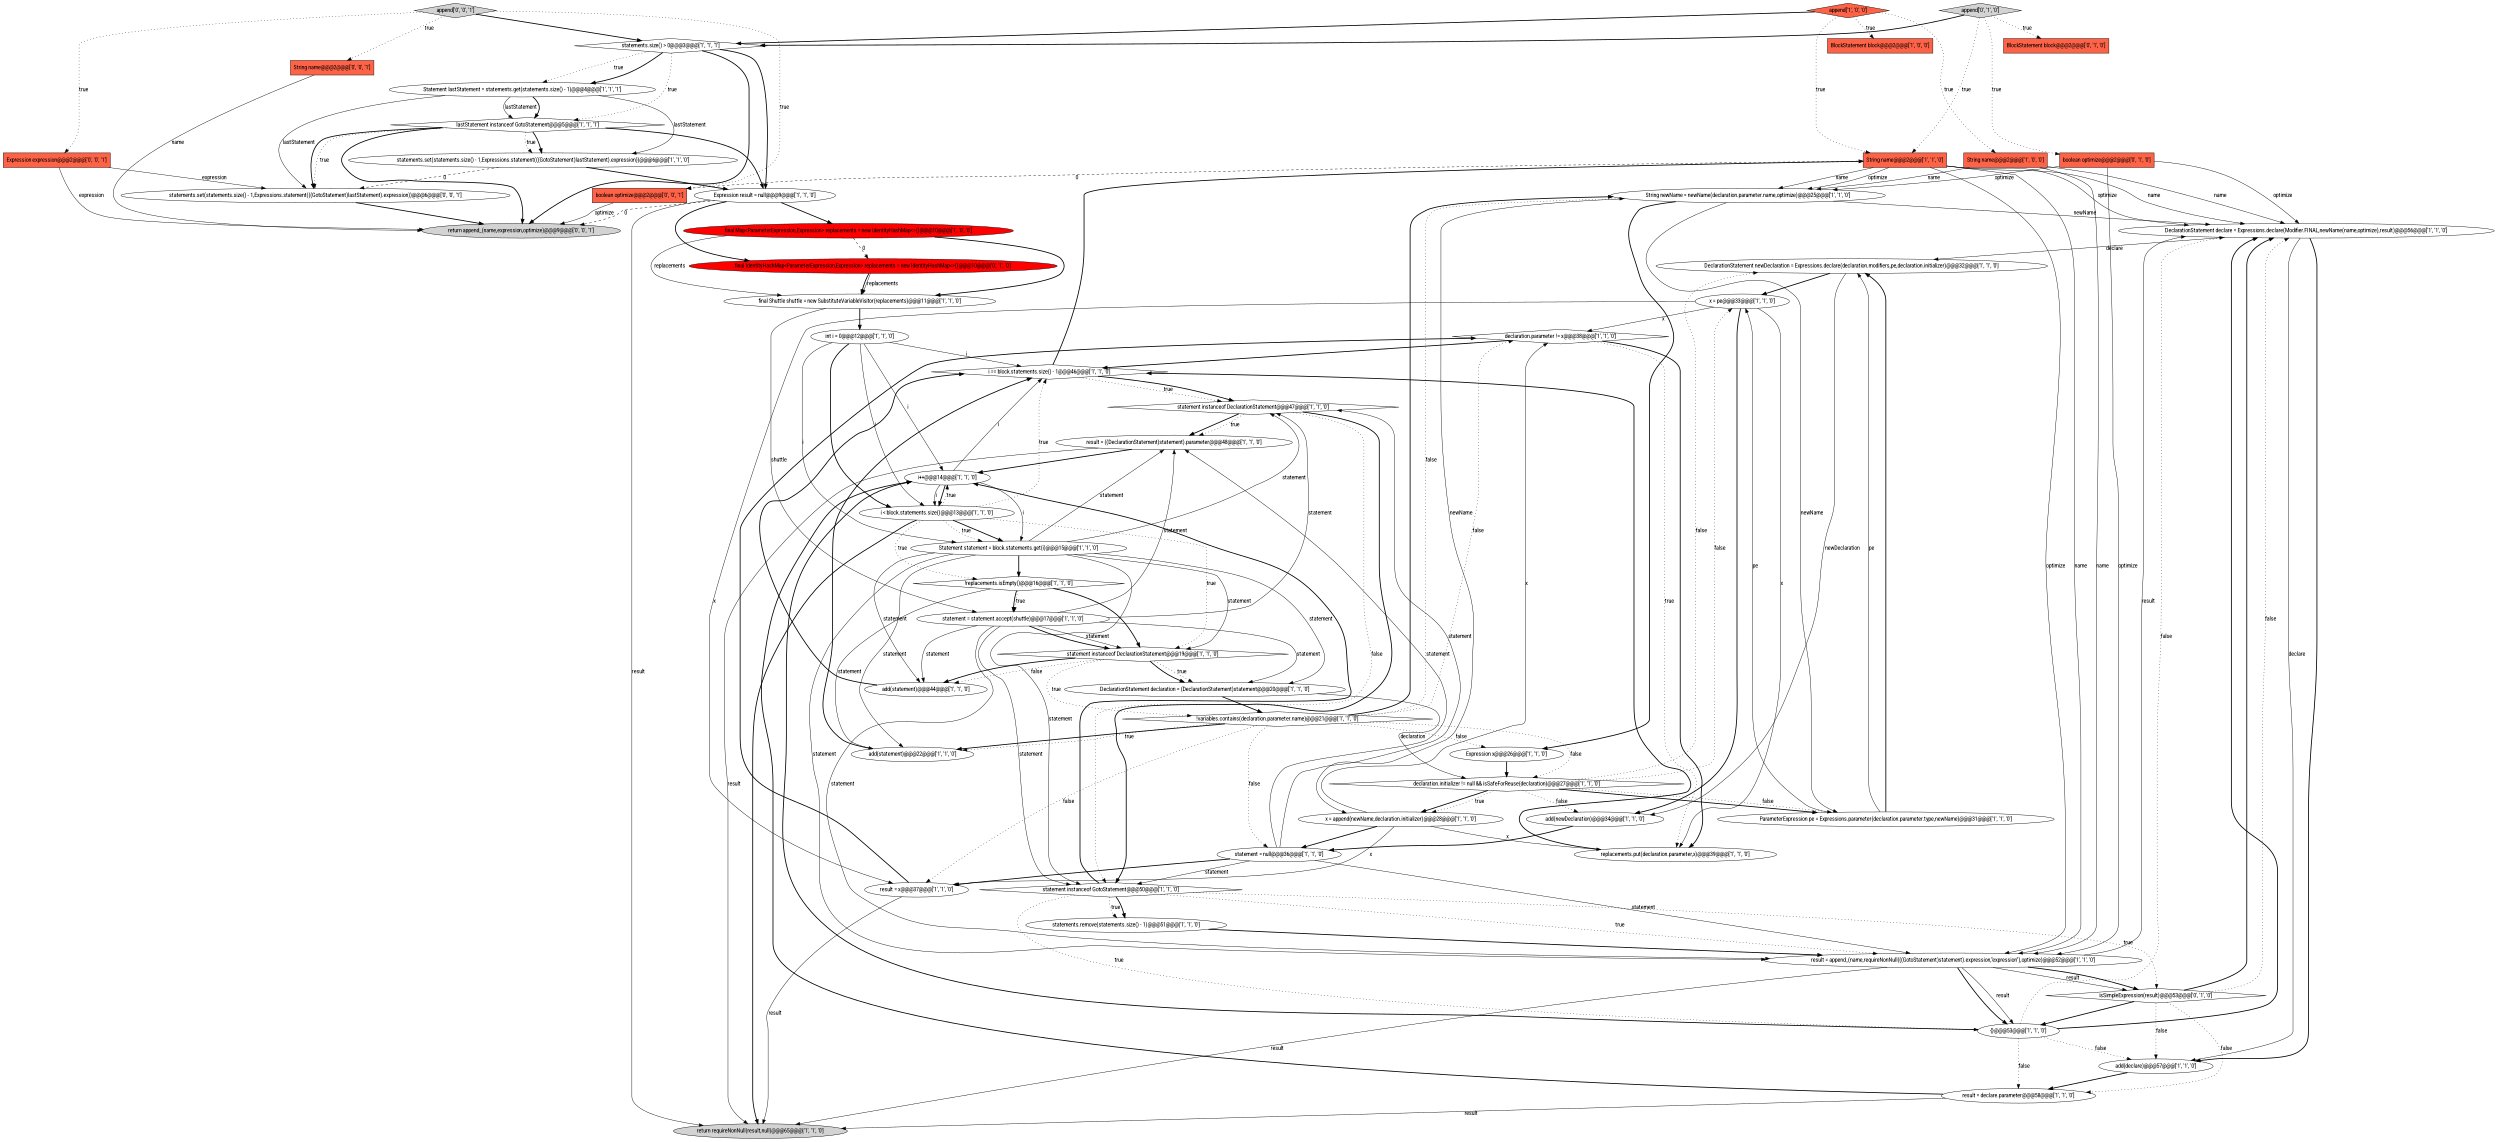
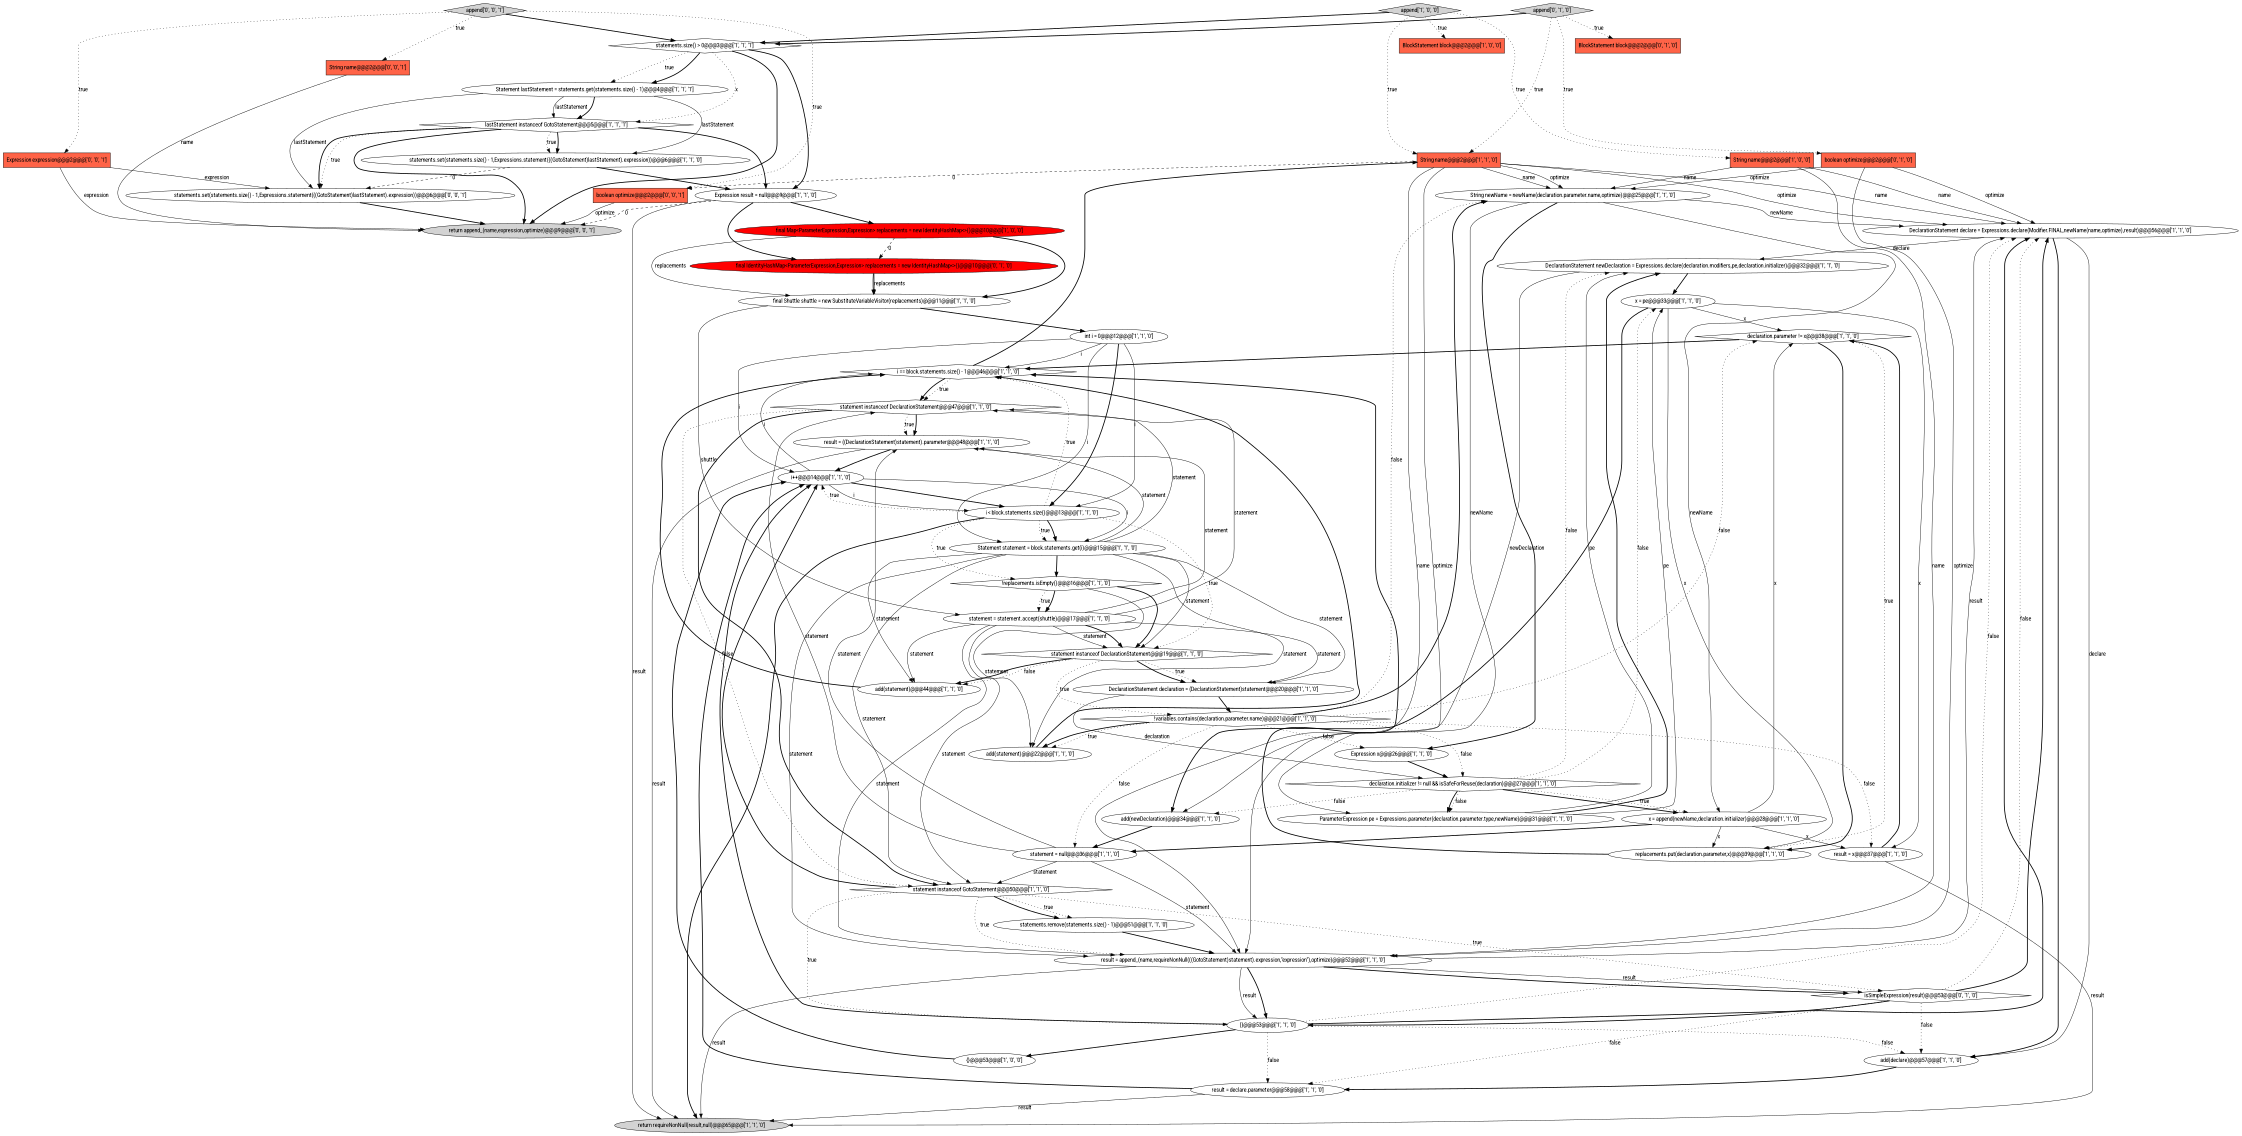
node "append['1', '0', '0']": fillcolor tomato -> lightgray
edge "statements.size() > 0@@@3@@@['1', '1', '1']" -> "lastStatement instanceof GotoStatement@@@5@@@['1', '1', '1']": label "true" -> "x"
edge "statement = null@@@36@@@['1', '1', '0']" -> "result = x@@@37@@@['1', '1', '0']": removed
node "{}@@@53@@@['1', '0', '0']": added
